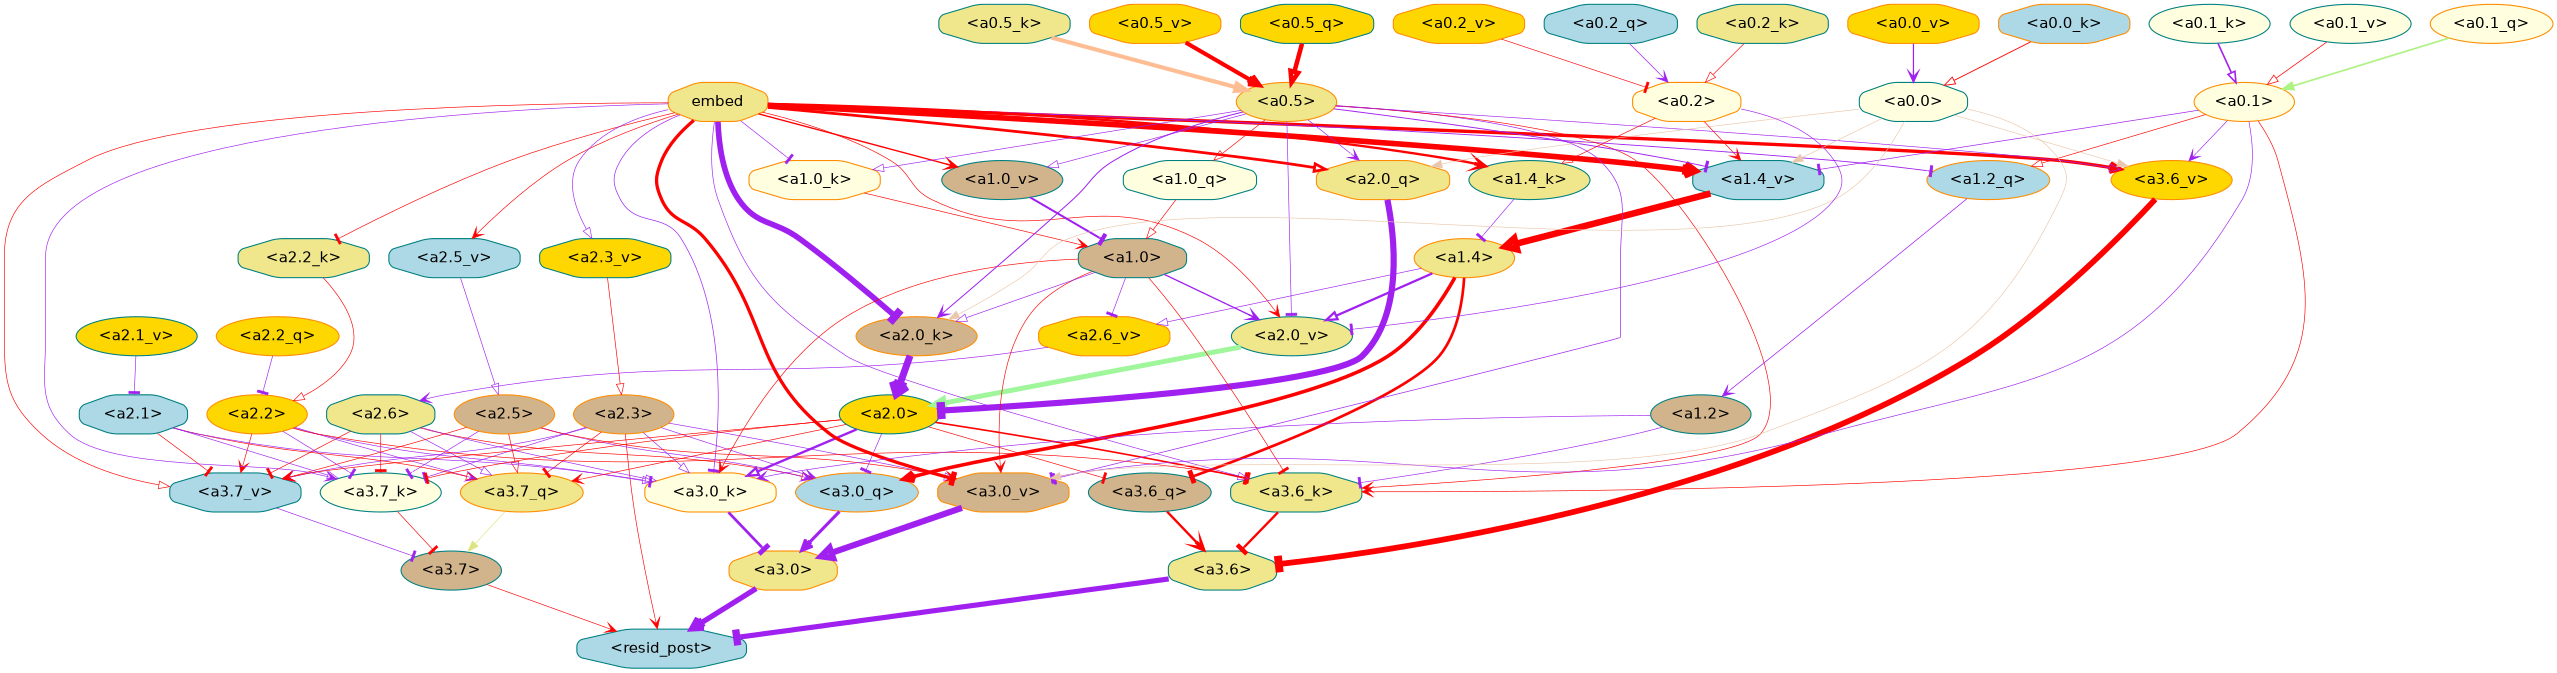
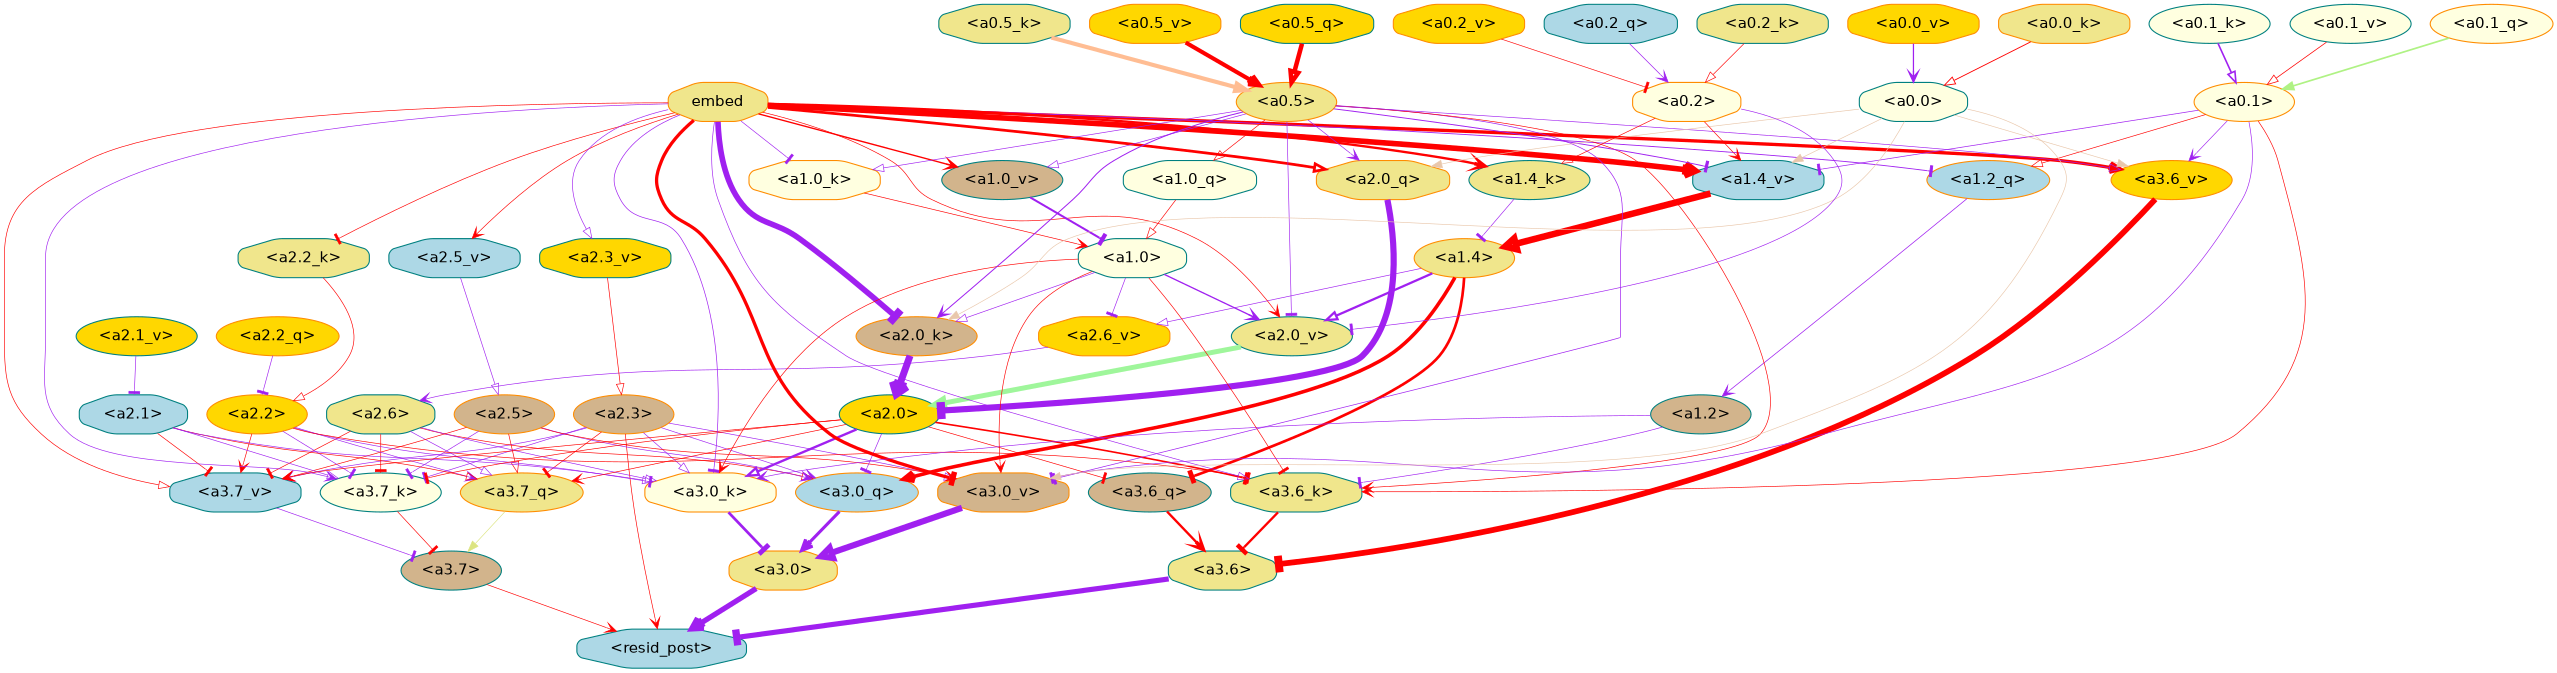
node "<a0.0_k>": fillcolor lightblue -> khaki
node "<a1.0>": fillcolor tan -> lightyellow
